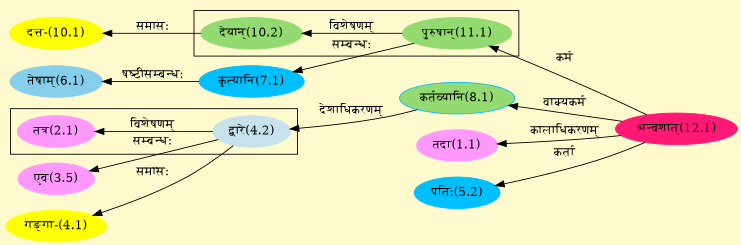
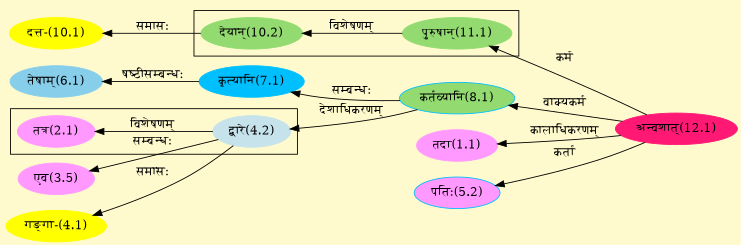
edge "पुरुषान्(11.1)" -> "कृत्यानि(7.1)": now "कर्तव्यानि(8.1)" -> "कृत्यानि(7.1)"
node "पतिः(5.2)": fillcolor #00bfff -> #ff99ff
